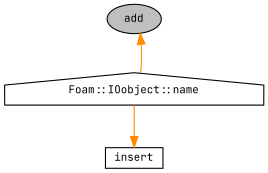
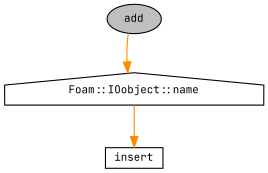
edge "Foam::IOobject::name" -> "add": reversed
